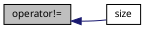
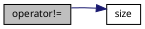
edge "size" -> "operator!=": reversed
